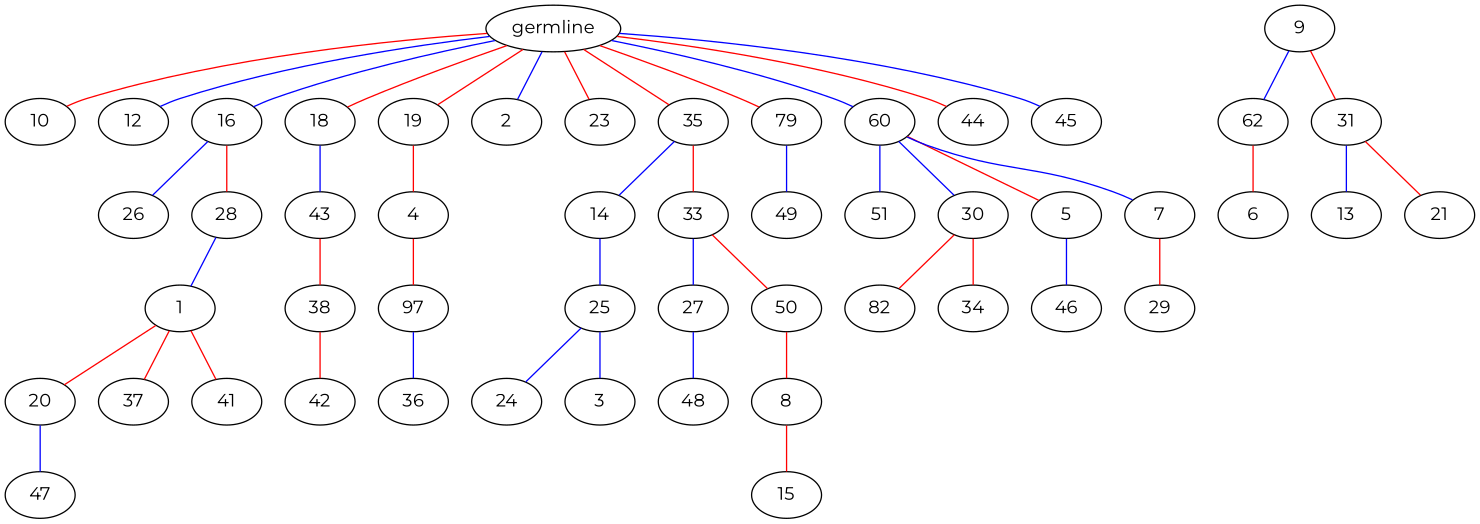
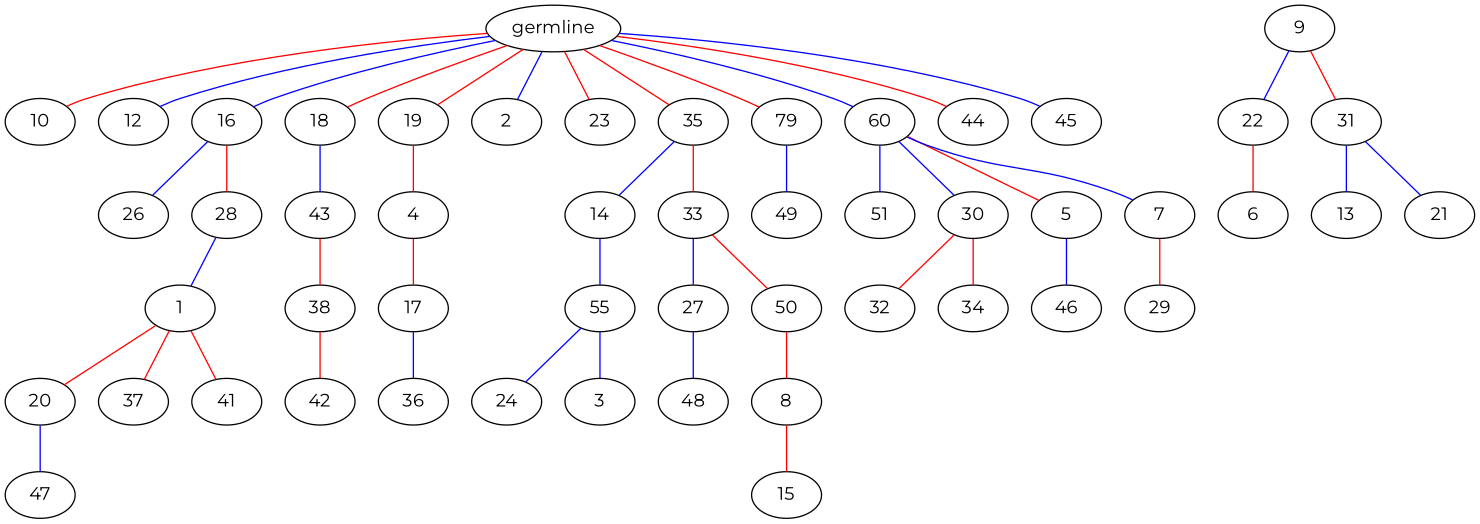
node "62": label "62" -> "22"
edge "31" -- "21": color red -> blue
node "97": label "97" -> "17"
node "25": label "25" -> "55"
node "82": label "82" -> "32"
